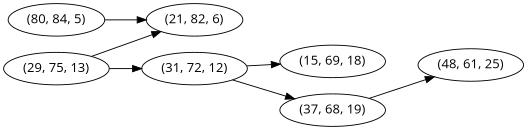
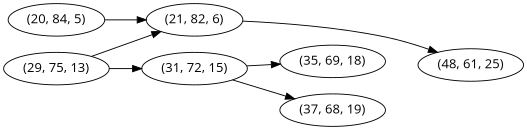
node "(80, 84, 5)": label "(80, 84, 5)" -> "(20, 84, 5)"
node "(15, 69, 18)": label "(15, 69, 18)" -> "(35, 69, 18)"
node "(31, 72, 12)": label "(31, 72, 12)" -> "(31, 72, 15)"
edge "(37, 68, 19)" -> "(48, 61, 25)": now "(21, 82, 6)" -> "(48, 61, 25)"
